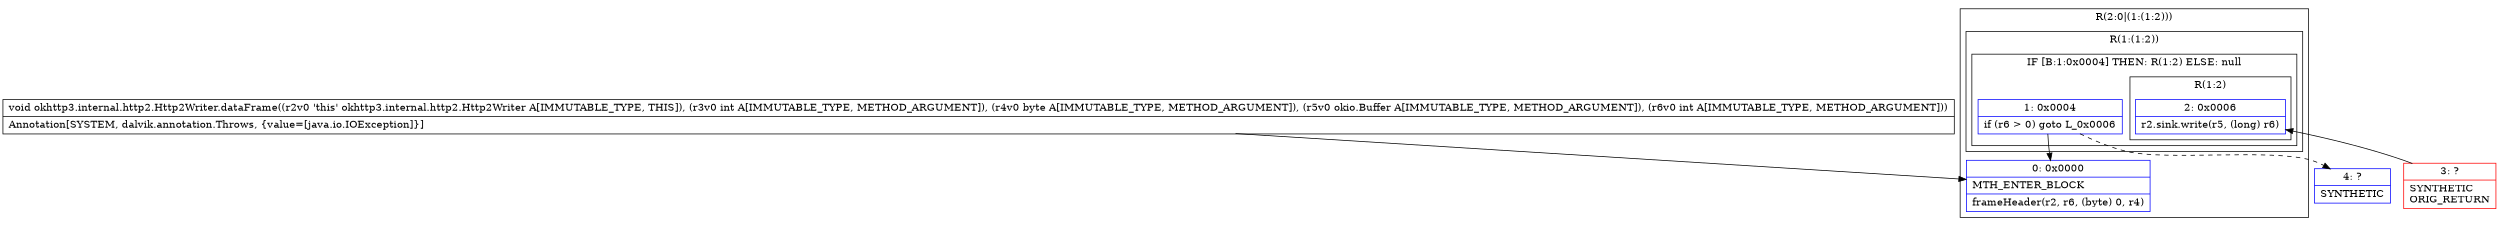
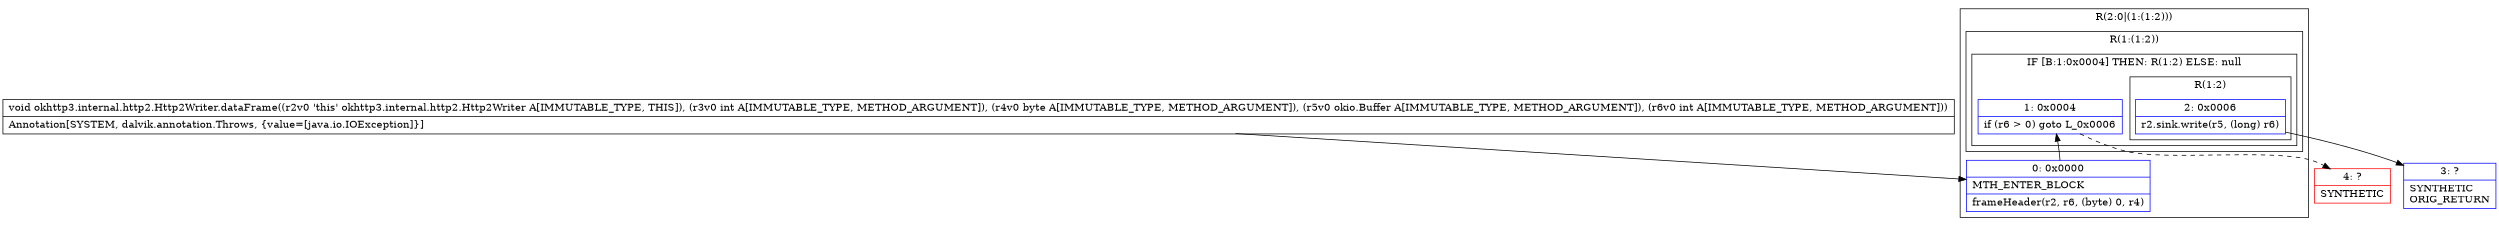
edge "1: 0x0004" -> "0: 0x0000": reversed
edge "3: ?" -> "2: 0x0006": reversed
node "4: ?": color blue -> red
node "3: ?": color red -> blue
